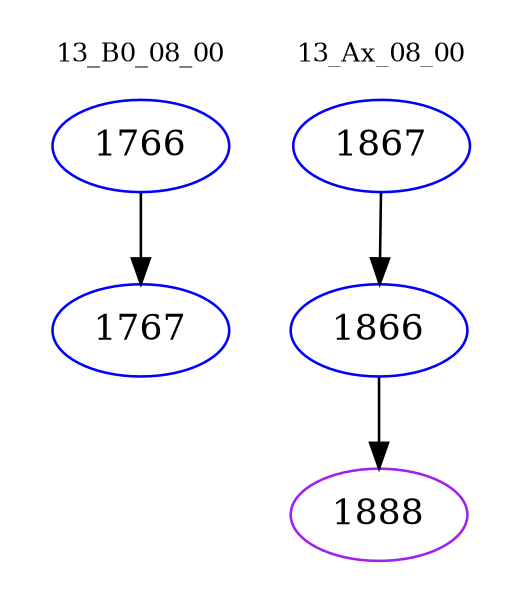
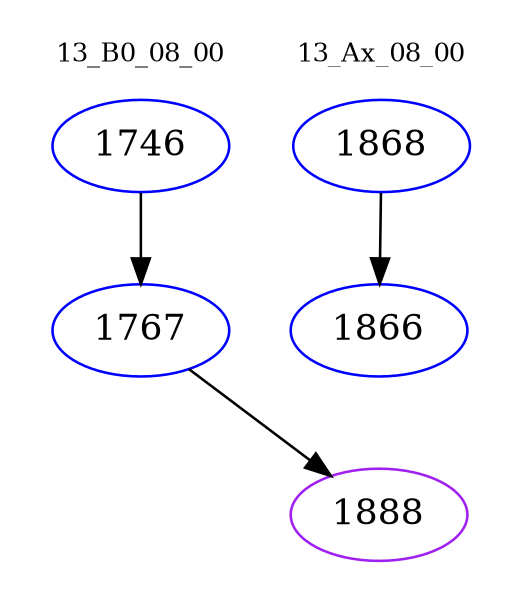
node "1766": label "1766" -> "1746"
node "1867": label "1867" -> "1868"
edge "1866" -> "1888": now "1767" -> "1888"
